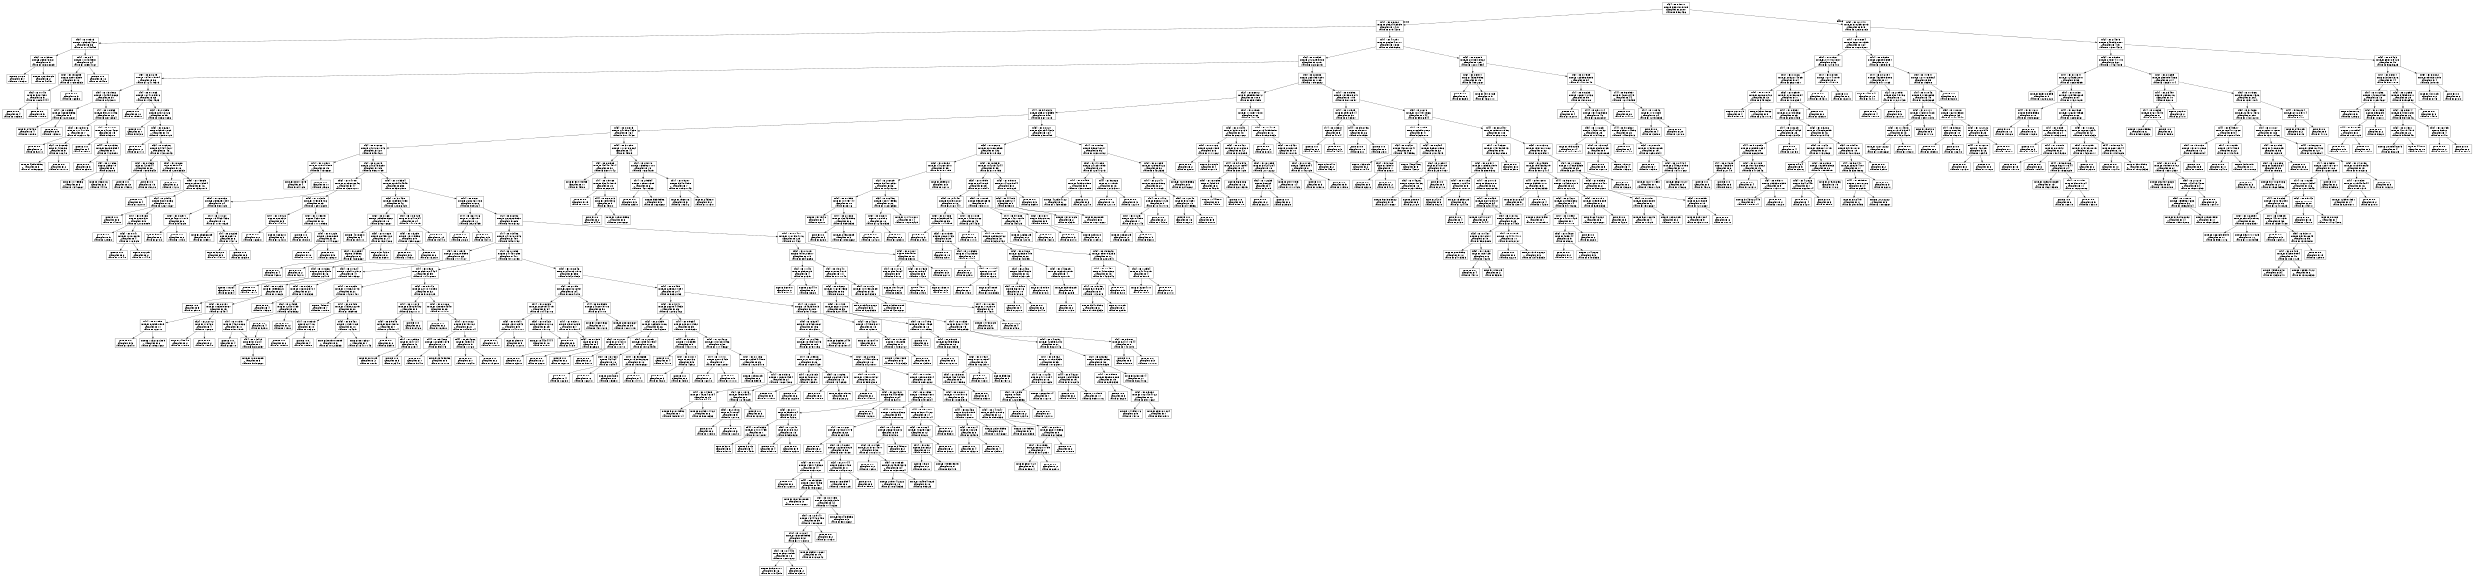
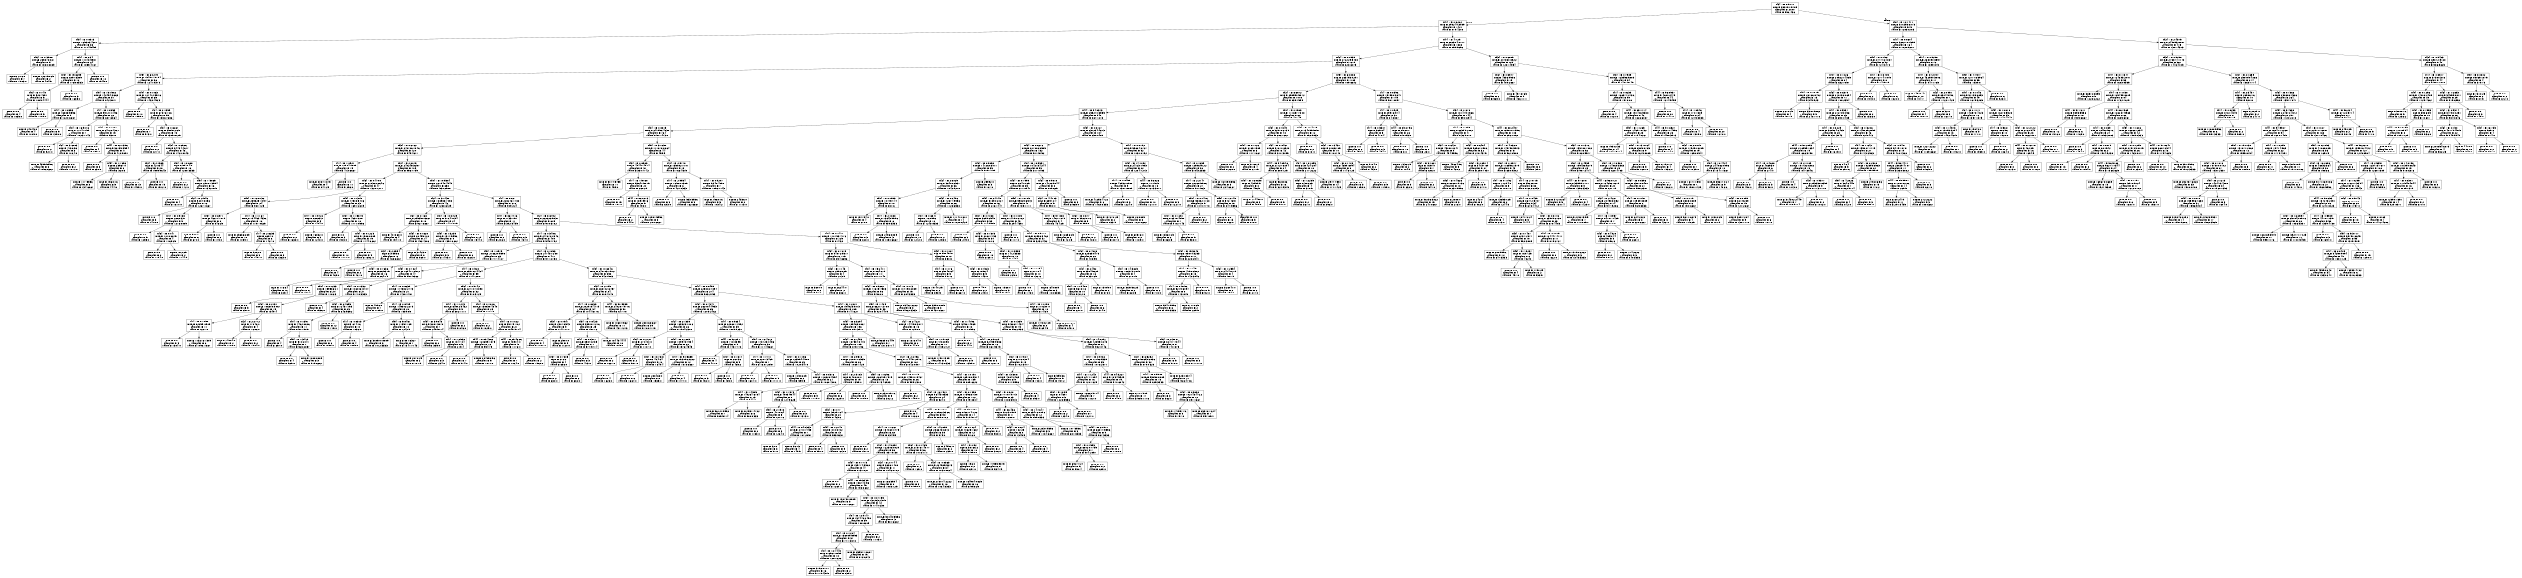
node "mse = 0.0 samples = 5 value = 810.0": label "mse = 0.0 samples = 5 value = 810.0" -> "samples = 0.0 samples = 5 value = 810.0"
edge "X[3] <= 0.7027 mse = 59845.81 samples = 10 value = 350.3" -> "mse = 0.0 samples = 3 value = 667.0": now "X[0] <= 0.176 mse = 25848.64 samples = 5 value = 557.6" -> "mse = 0.0 samples = 3 value = 667.0"
edge "mse = 369056.25 samples = 2 value = 628.5" -> "mse = 0.0 samples = 2 value = 713.0": now "X[8] <= 14.3625 mse = 186313.1875 samples = 4 value = 670.75" -> "mse = 0.0 samples = 2 value = 713.0"
edge "mse = 0.0 samples = 4 value = 529.0" -> "X[5] <= 1.3415 mse = 510.2041 samples = 7 value = 523.2857": reversed
edge "X[3] <= 0.8423 mse = 33518.1216 samples = 25 value = 791.72" -> "mse = 0.0 samples = 3 value = 473.0": now "X[3] <= 0.8423 mse = 33518.1216 samples = 25 value = 791.72" -> "X[1] <= 0.8371 mse = 8587.6735 samples = 7 value = 577.5714"
